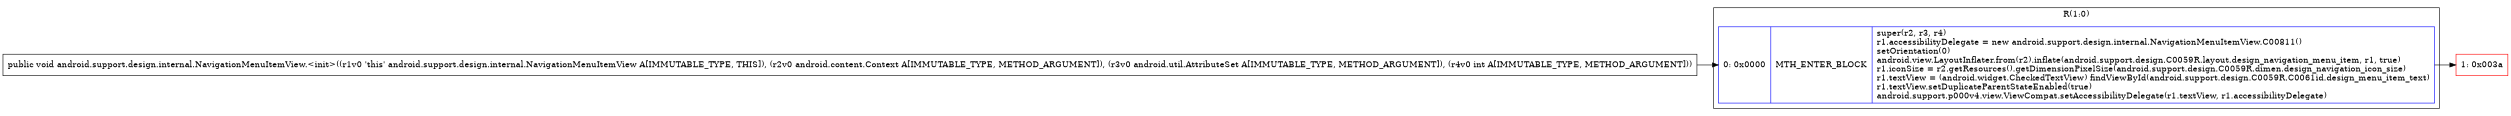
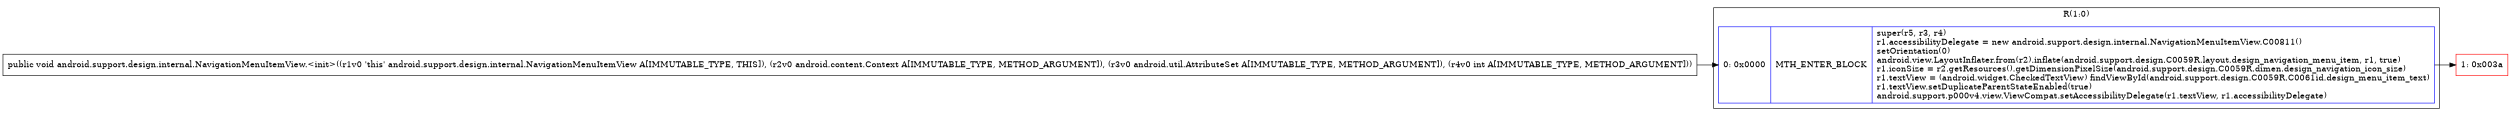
node "0: 0x0000": text "super(r2, r3, r4)" -> "super(r5, r3, r4)"
